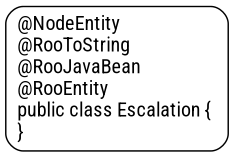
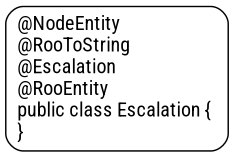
node "@NodeEntity": text "@RooJavaBean" -> "@Escalation"
